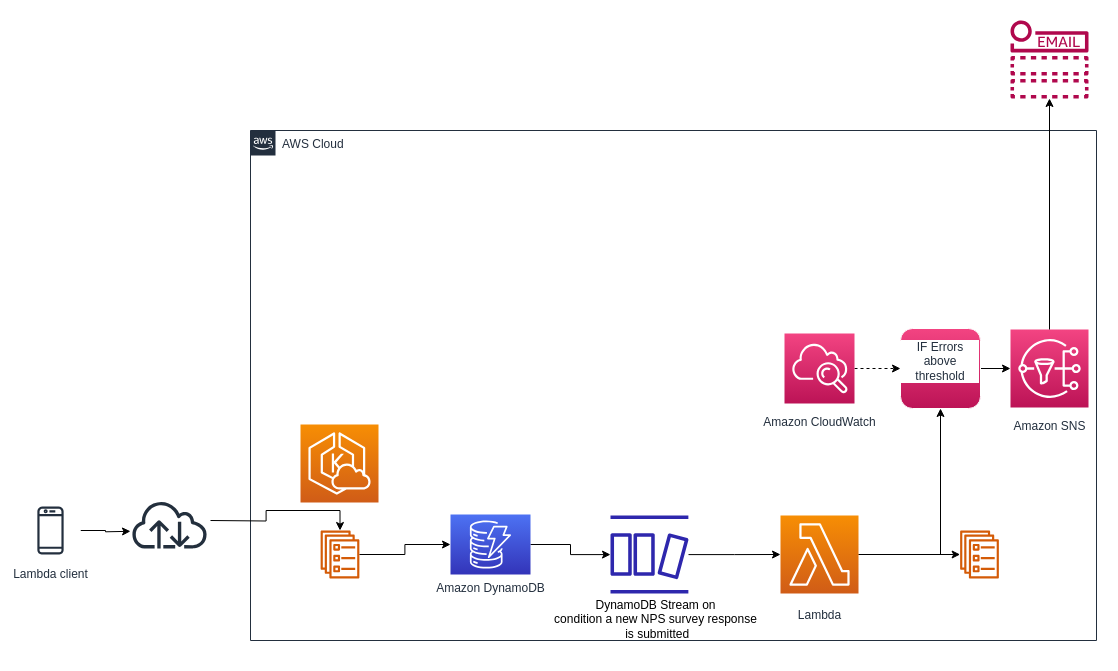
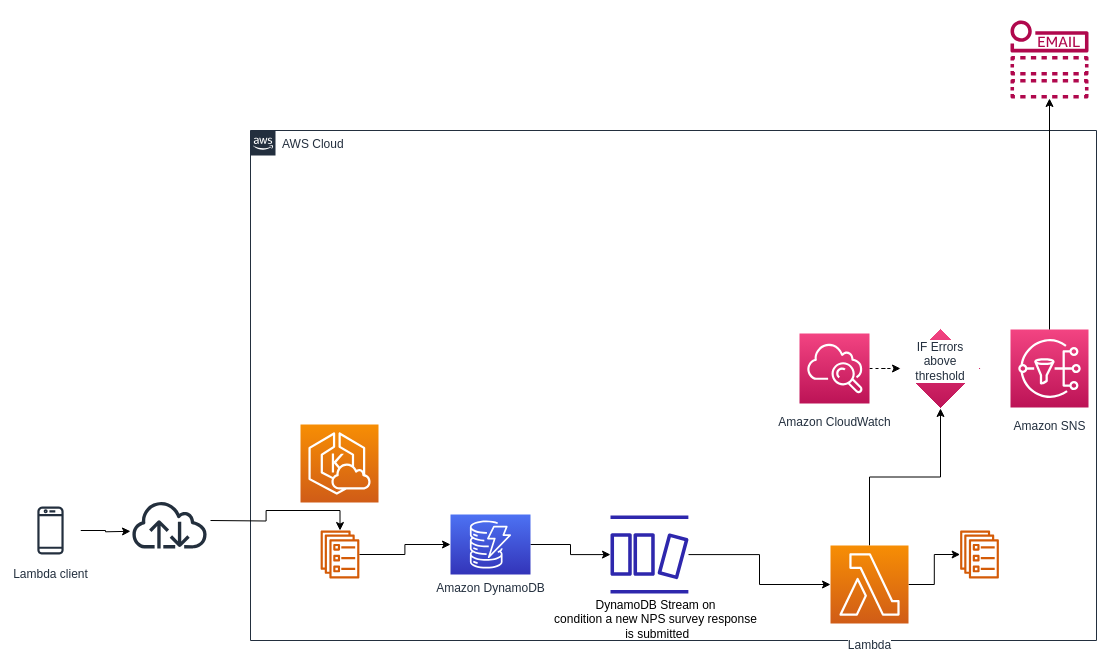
node "Amazon CloudWatch": moved (820, 369) -> (835, 369)
node "IF Errors above threshold": shape rounded rectangle -> diamond
edge "IF Errors above threshold" -> "Amazon SNS": removed
node "Lambda": moved (820, 555) -> (870, 585)
